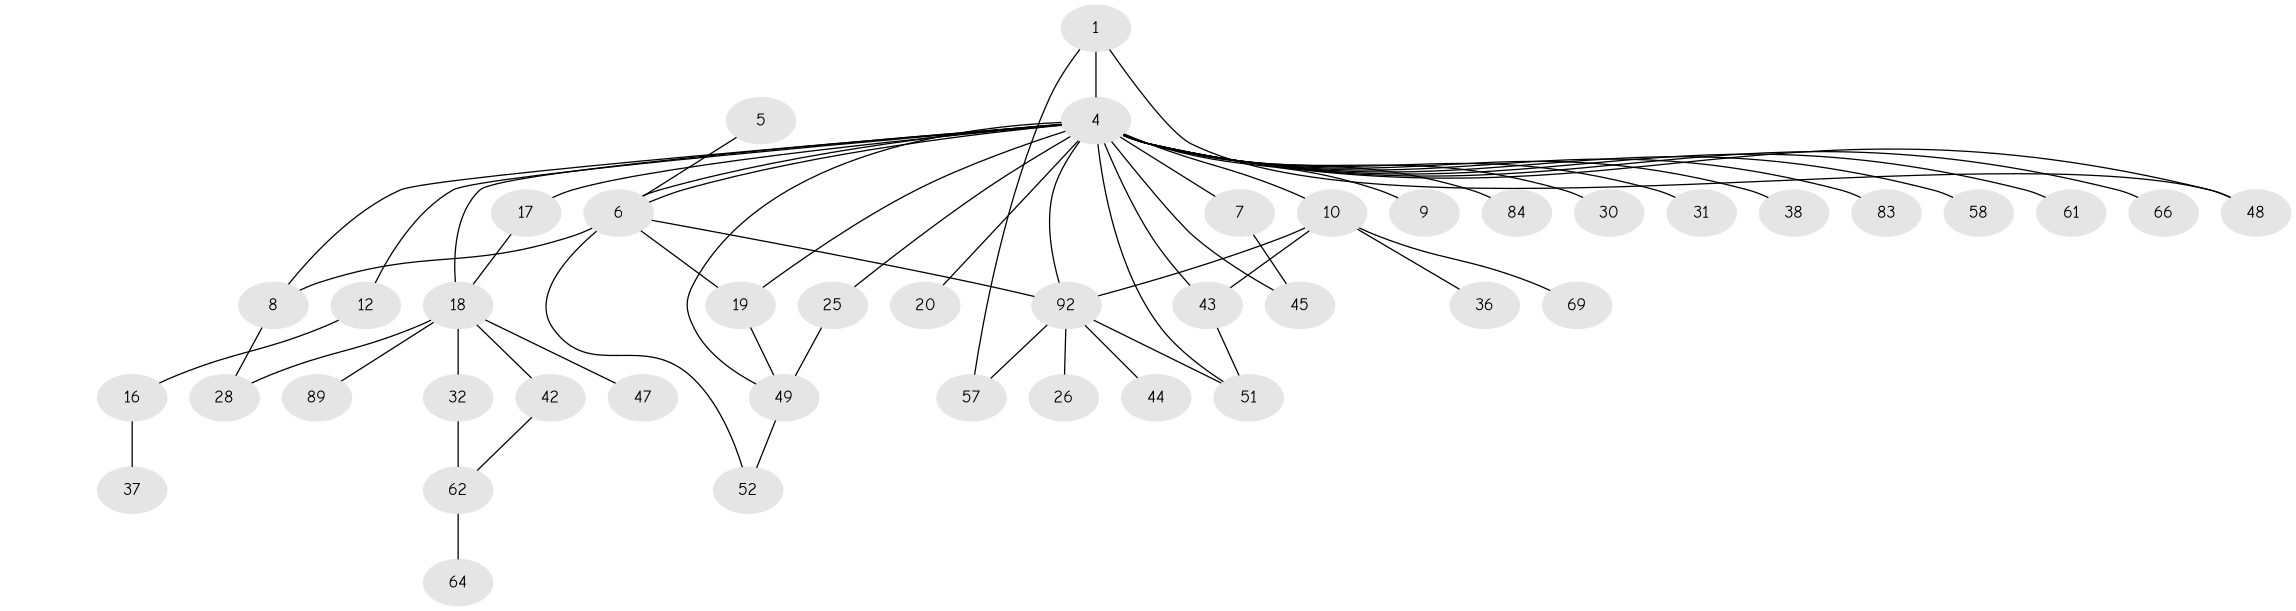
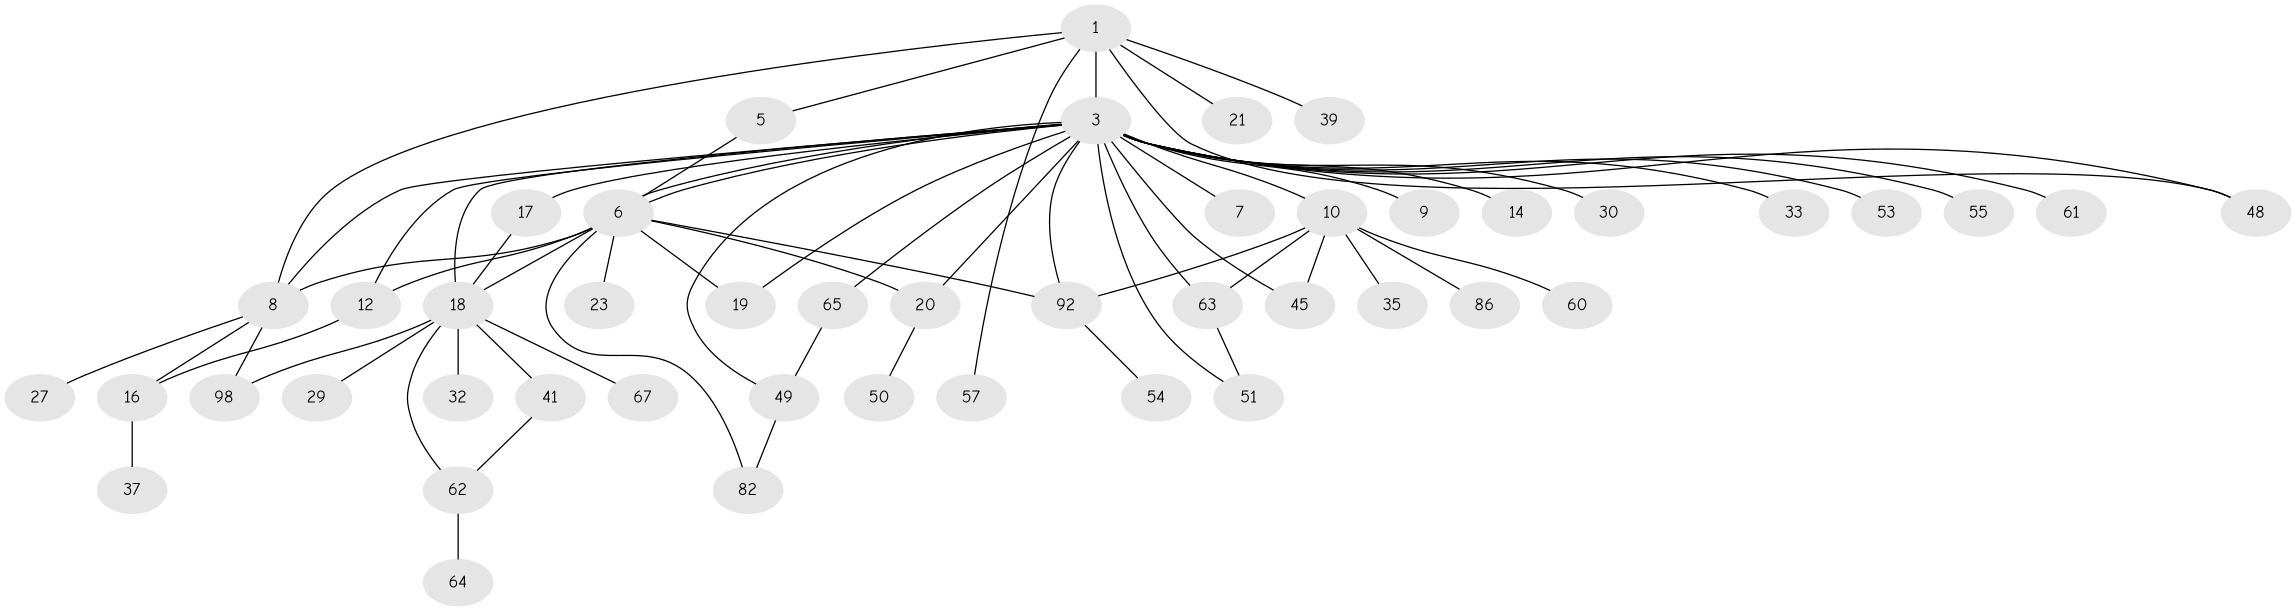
edge "1" -- "5": added
edge "1" -- "8": added
node "4": label "4" -> "3"
node "21": added
node "39": added
node "84": label "84" -> "14"
node "31": removed
node "38": label "38" -> "33"
node "83": label "83" -> "53"
node "58": label "58" -> "55"
node "66": removed
edge "6" -- "20": added
edge "6" -- "18": added
edge "7" -- "45": now "10" -- "45"
edge "6" -- "12": added
node "23": added
node "25": label "25" -> "65"
node "43": label "43" -> "63"
node "35": added
node "36": label "36" -> "86"
node "69": label "69" -> "60"
edge "19" -- "49": removed
edge "8" -- "16": added
edge "92" -- "57": removed
edge "92" -- "51": removed
node "27": added
node "28": label "28" -> "98"
node "89": label "89" -> "29"
node "42": label "42" -> "41"
node "47": label "47" -> "67"
node "50": added
node "26": removed
node "44": label "44" -> "54"
edge "32" -- "62": now "18" -- "62"
node "52": label "52" -> "82"
